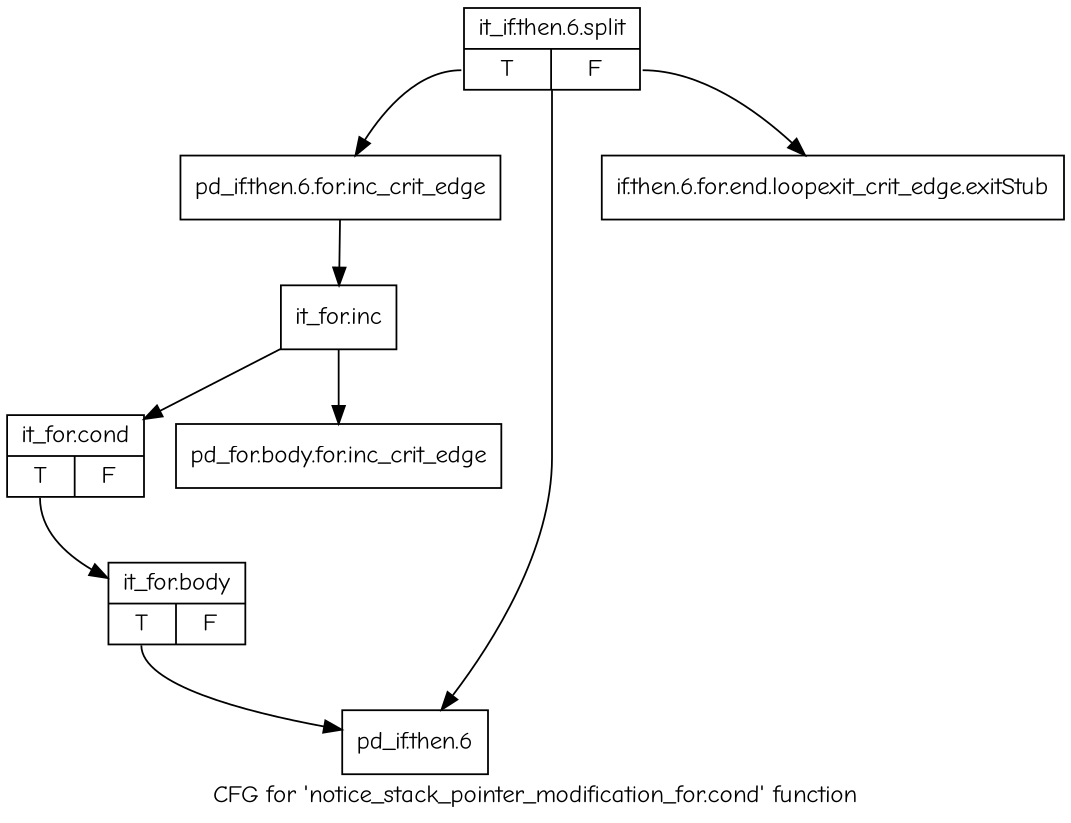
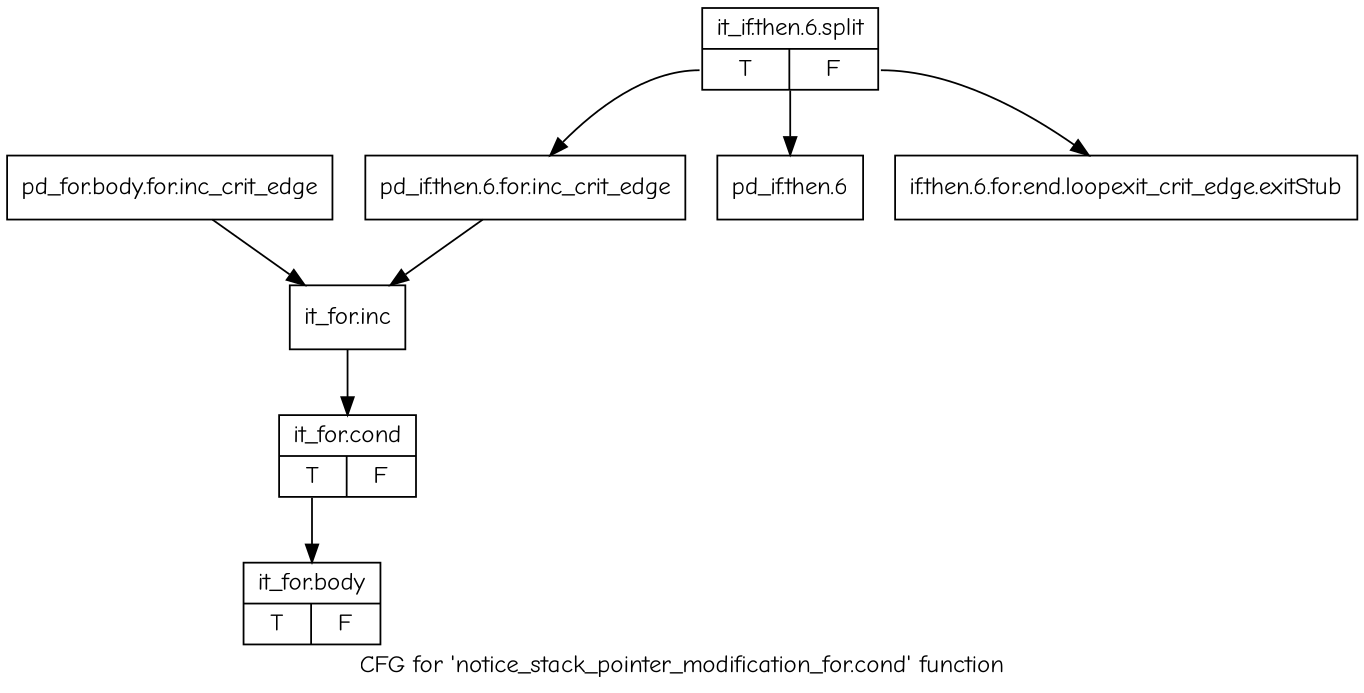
edge "it_for.inc" -> "pd_for.body.for.inc_crit_edge": reversed
edge "it_for.body" -> "pd_if.then.6": removed
